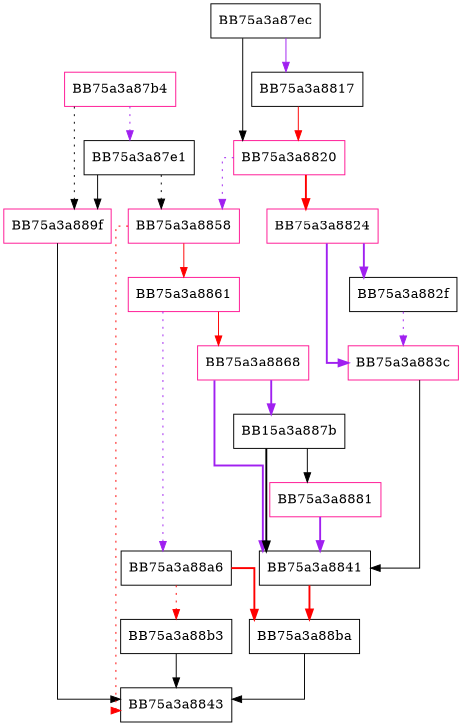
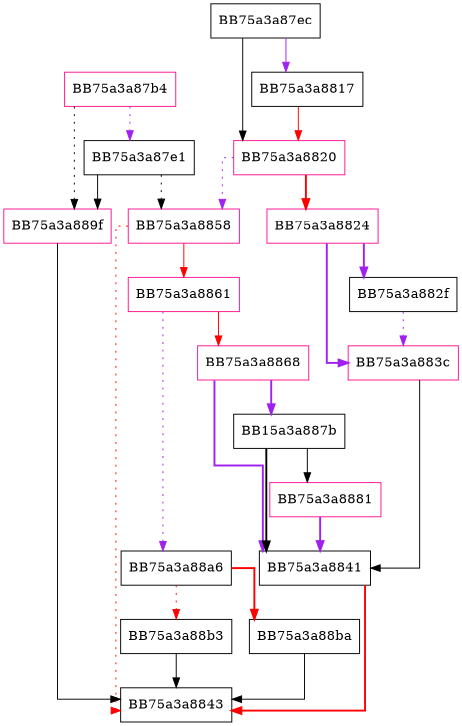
edge "BB75a3a8841" -> "BB75a3a88ba": now "BB75a3a8841" -> "BB75a3a8843"
